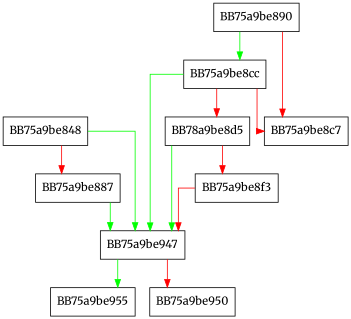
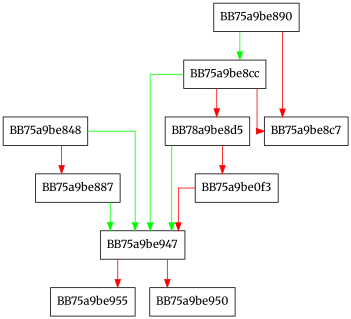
node "BB75a9be8f3": label "BB75a9be8f3" -> "BB75a9be0f3"
edge "BB75a9be947" -> "BB75a9be955": color green -> red
